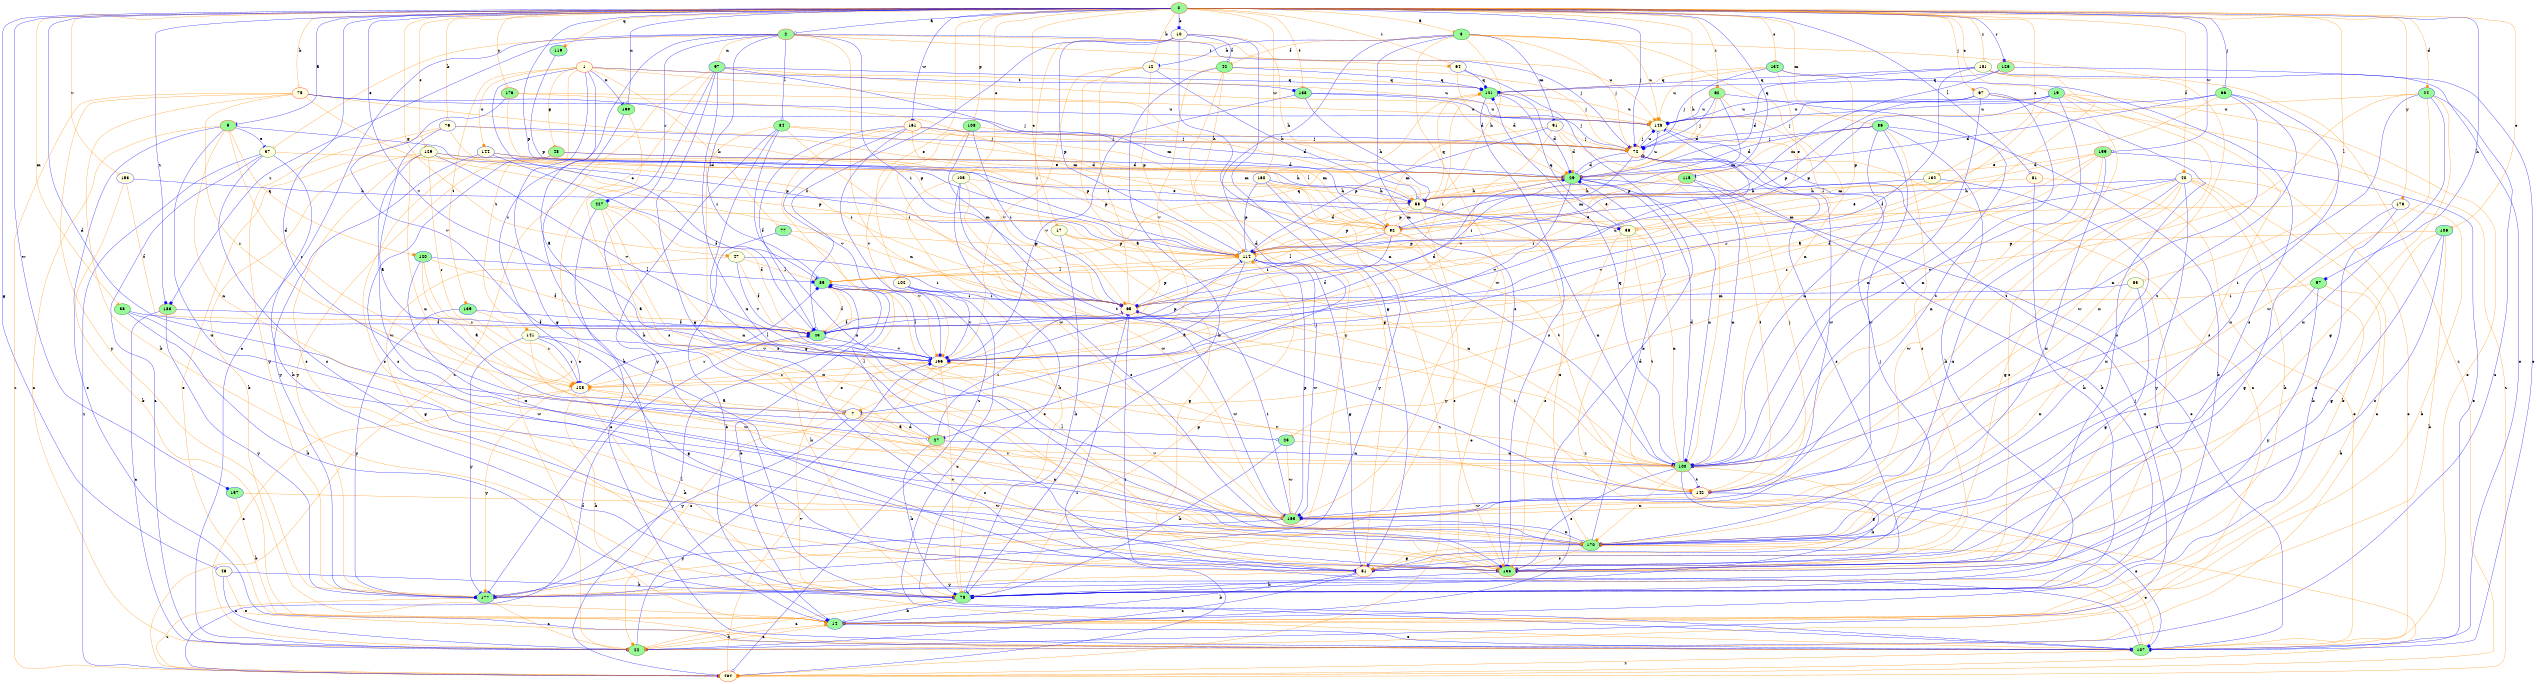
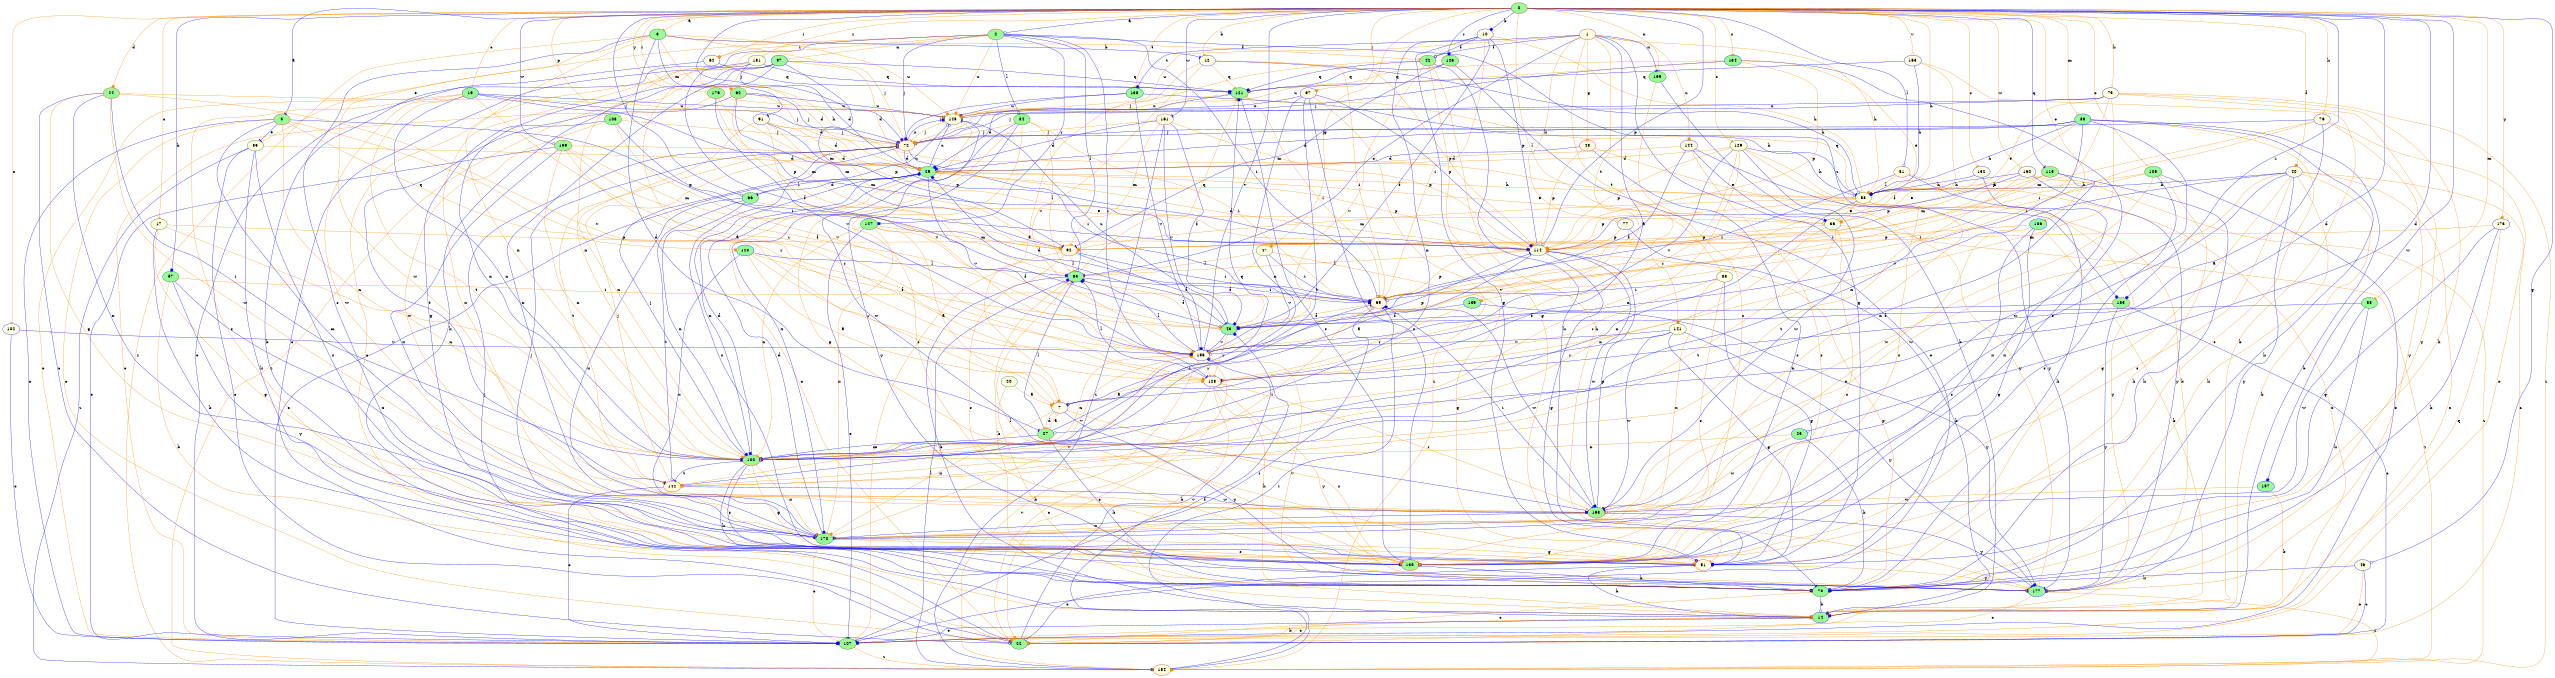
edge "0" -> "169": color blue -> darkorange
edge "1" -> "42": added, label "f"
node "119": removed
node "42": color darkgreen -> red
node "75": color red -> blue
node "24": color blue -> red
edge "66" -> "29": reversed
node "37": label "37" -> "35"
node "48": fillcolor palegreen -> lightyellow
edge "84" -> "92": now "84" -> "85"
edge "86" -> "58": added, label "h"
edge "36" -> "121": now "153" -> "121"
node "105": fillcolor lightyellow -> palegreen
node "132": color darkgreen -> blue
edge "81" -> "58": label "h" -> "l"
node "427": label "427" -> "127"
node "77": fillcolor palegreen -> lightyellow
edge "100" -> "72": added, label "j"
edge "24" -> "23": now "24" -> "156"
edge "102" -> "65": now "81" -> "65"
edge "5" -> "170": label "x" -> "m"
edge "42" -> "177": label "y" -> "h"
edge "83" -> "128": added, label "r"
node "20": added
edge "84" -> "51": color blue -> darkorange
edge "173" -> "14": label "b" -> "q"
edge "156" -> "100": added, label "n"
edge "141" -> "163": color darkorange -> blue
edge "161" -> "107": now "176" -> "107"
node "484": label "484" -> "184"
